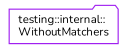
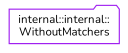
node "testing::internal:: WithoutMatchers": label "testing::internal:: WithoutMatchers" -> "internal::internal:: WithoutMatchers"
